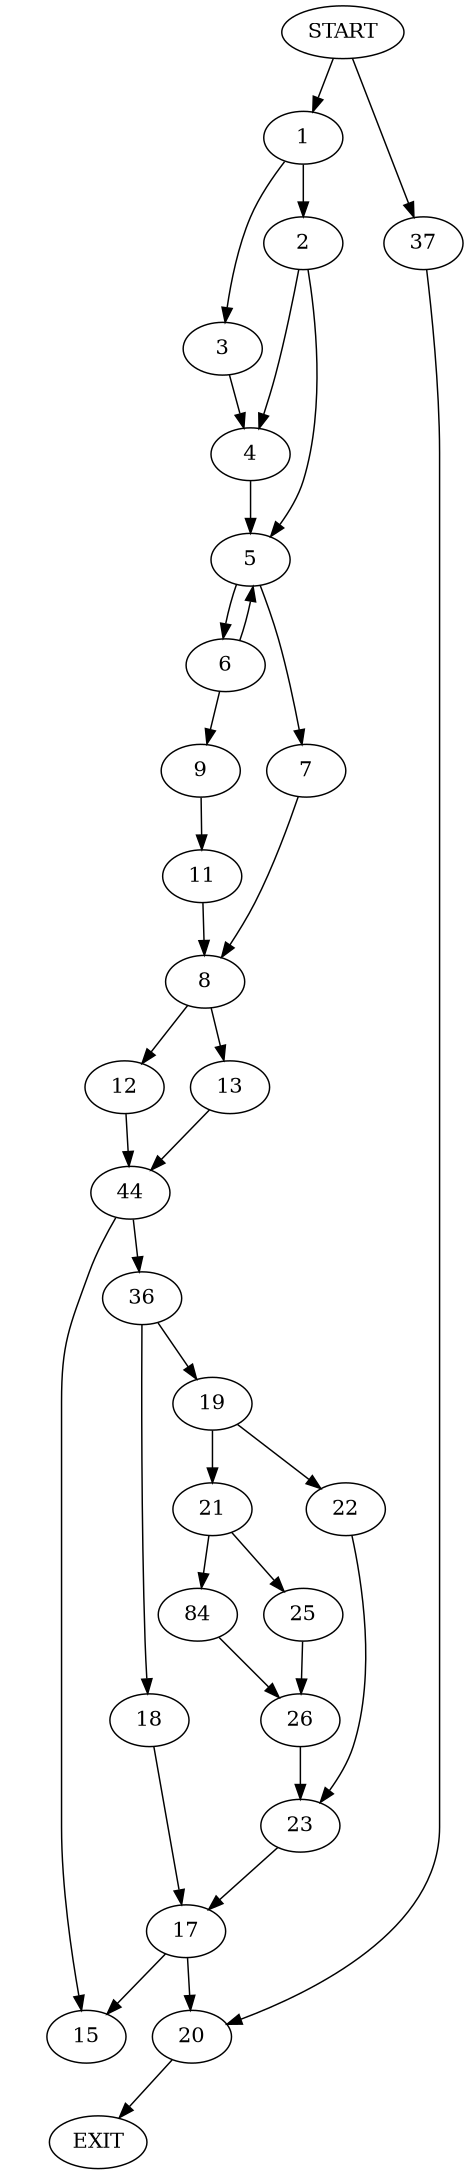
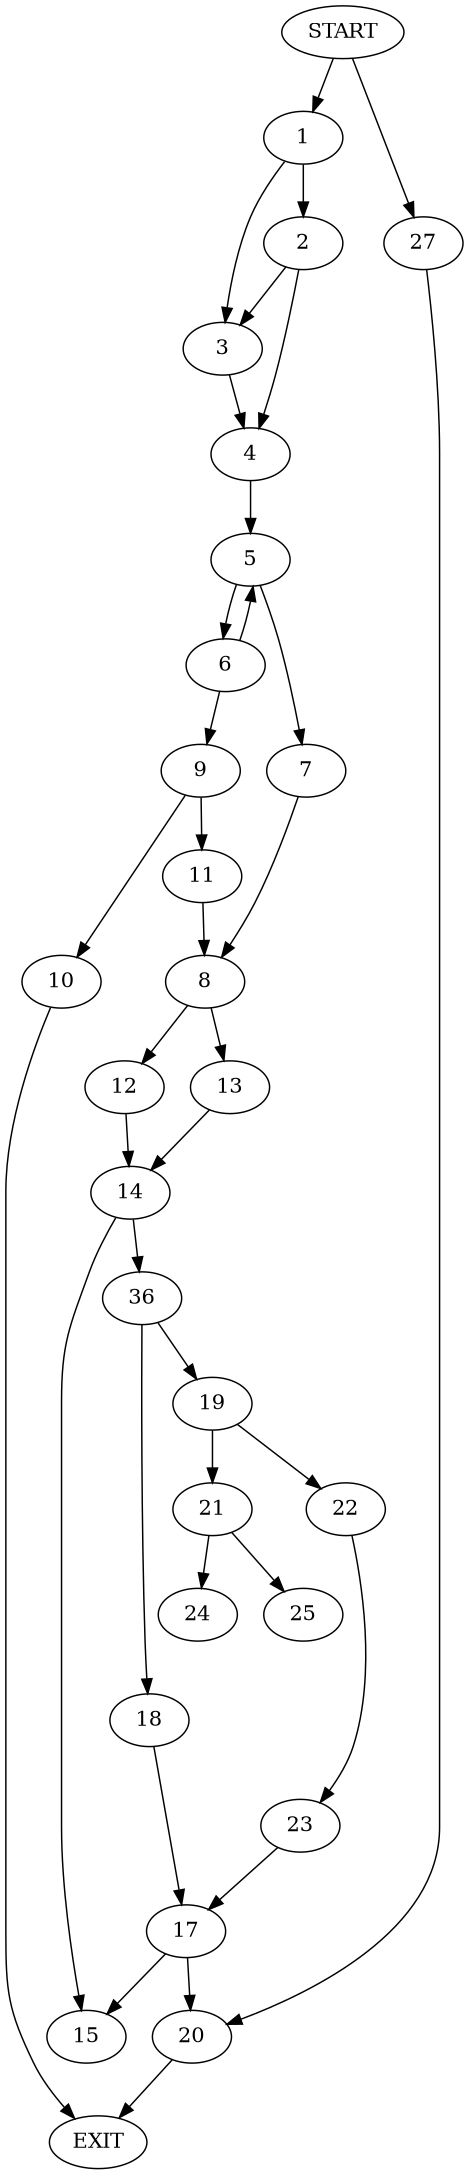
node "37": label "37" -> "27"
edge "2" -> "5": now "2" -> "3"
node "10": added
node "44": label "44" -> "14"
node "84": label "84" -> "24"
node "26": removed
